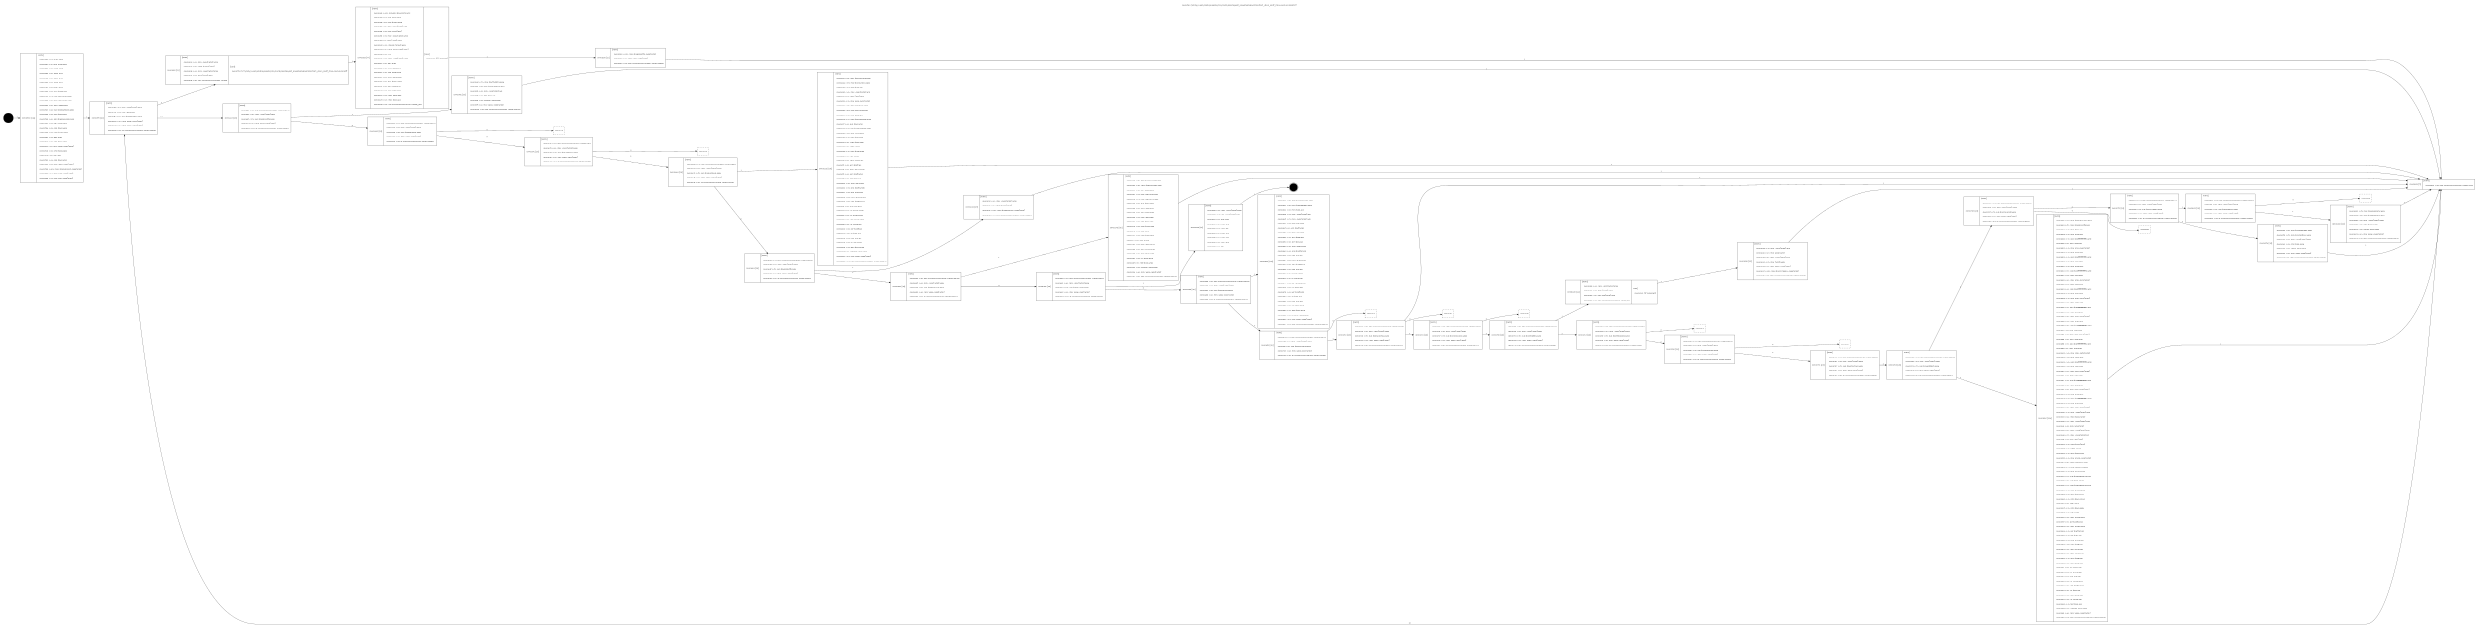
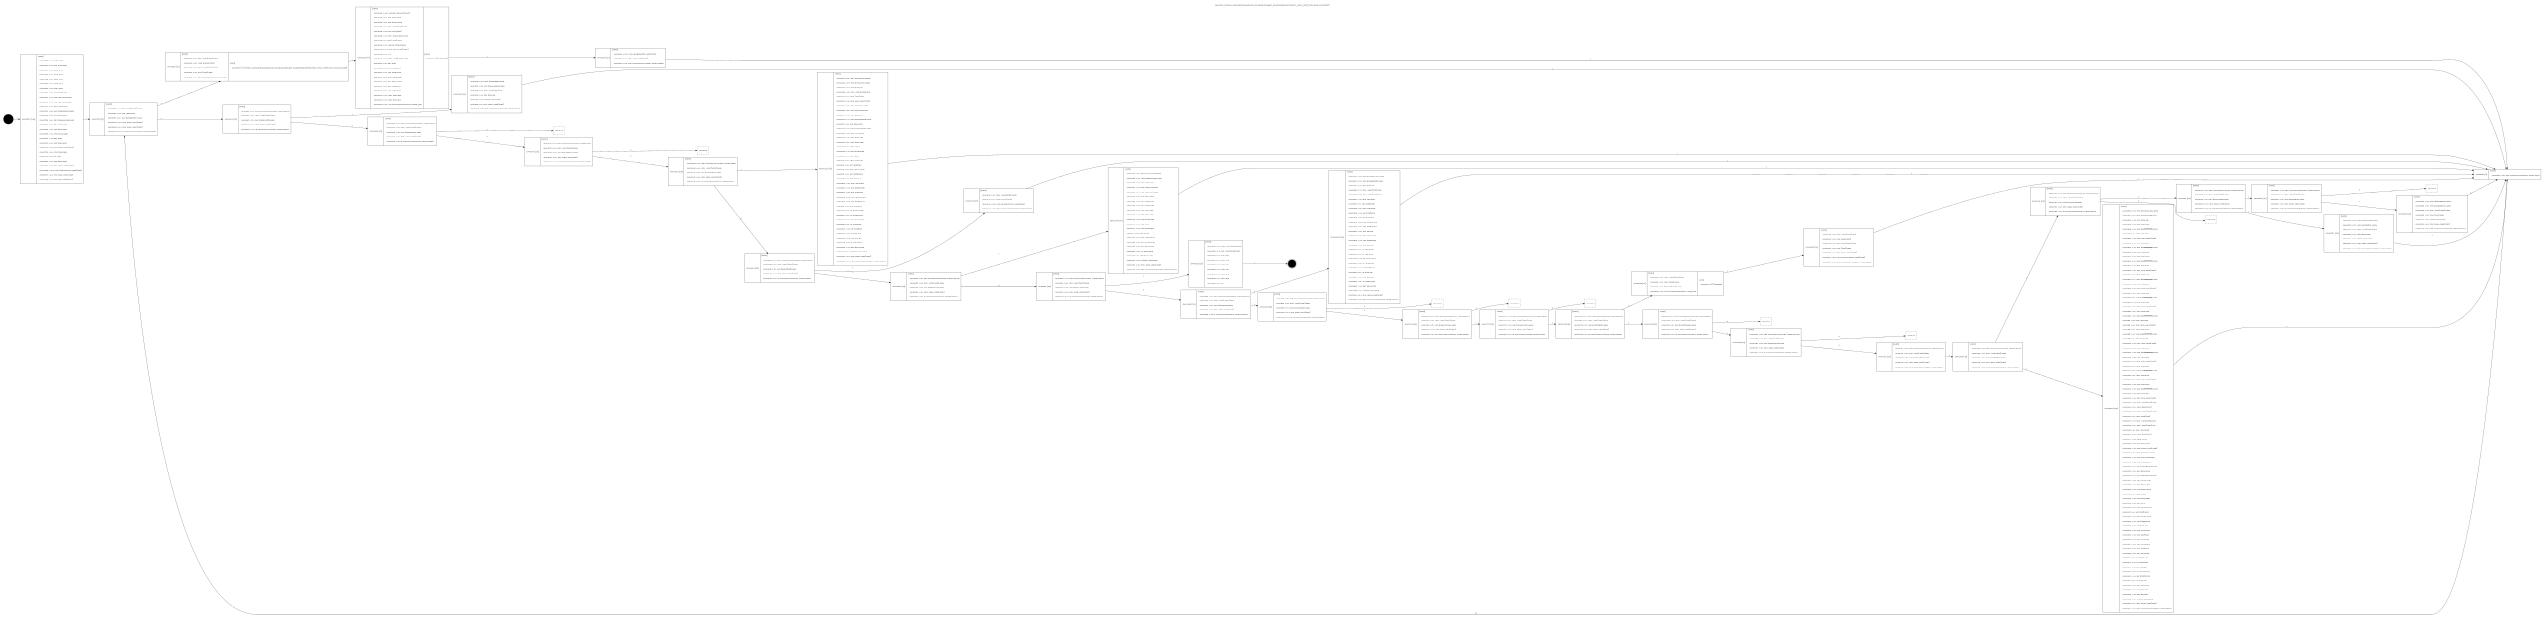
edge "0x401710 [28]" -> "0x401da9 [5]": now "0x401832 [106]" -> "0x401da9 [5]"
